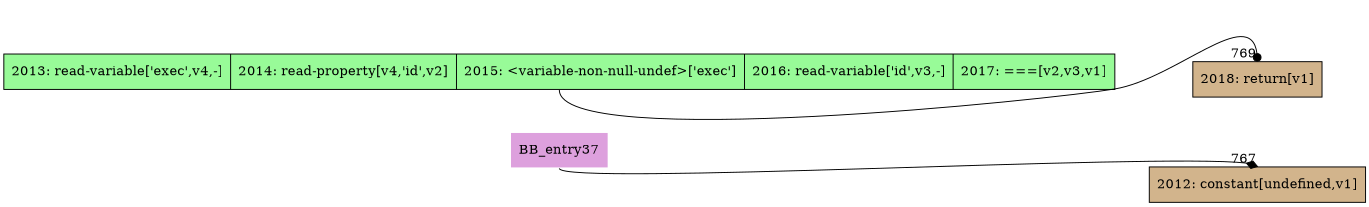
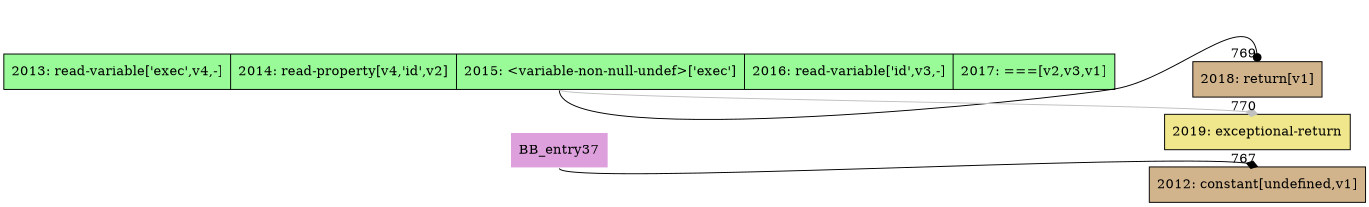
node "2019: exceptional-return": added
